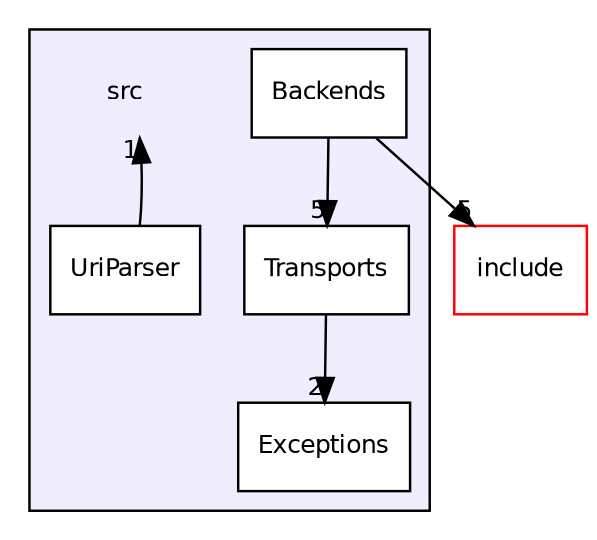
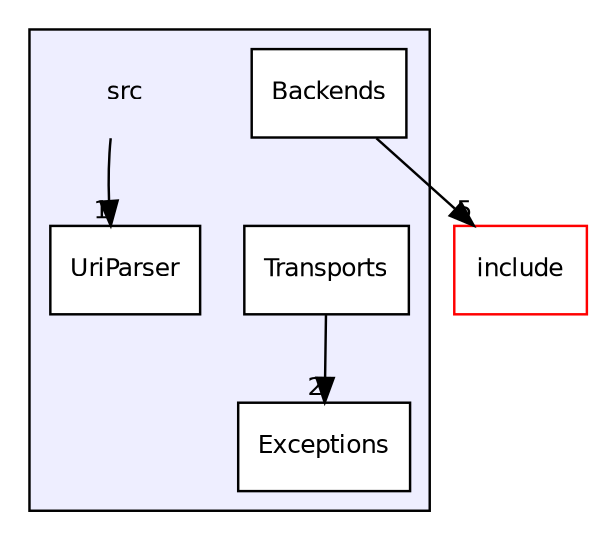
edge "Backends" -> "Transports": removed
edge "UriParser" -> "src": reversed
